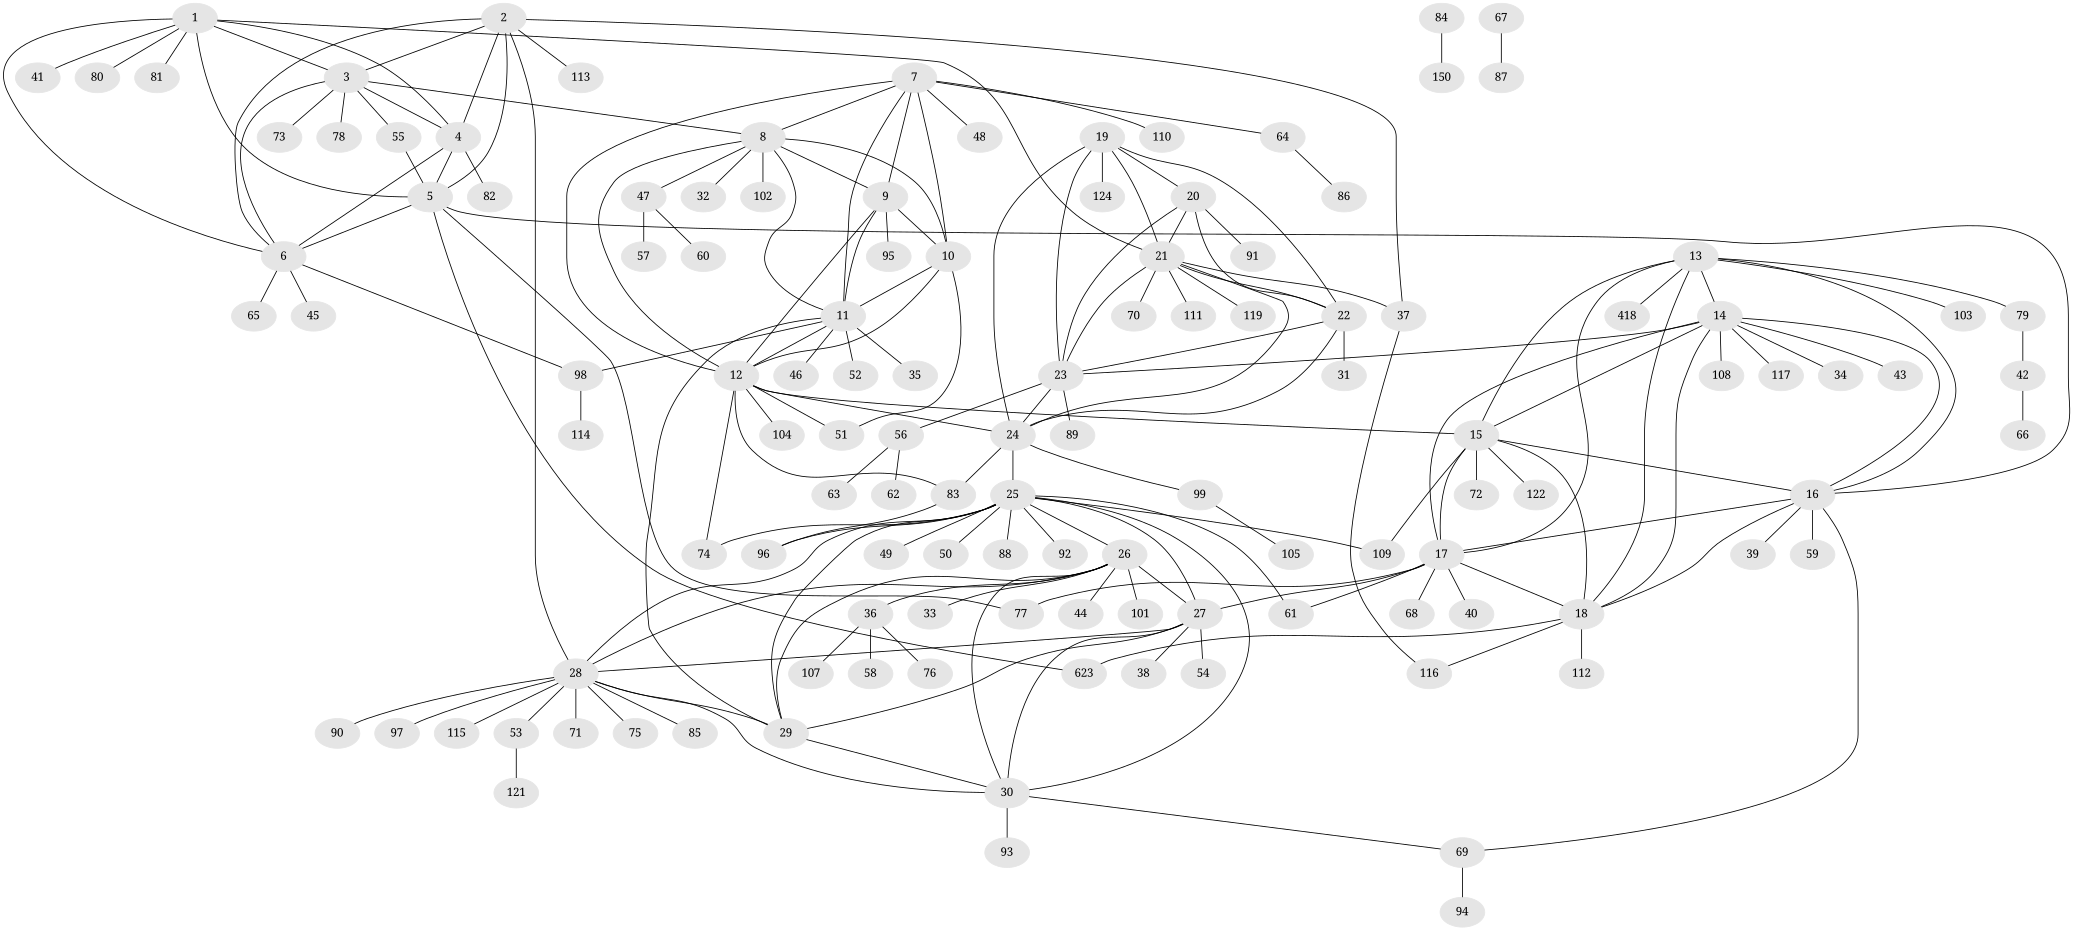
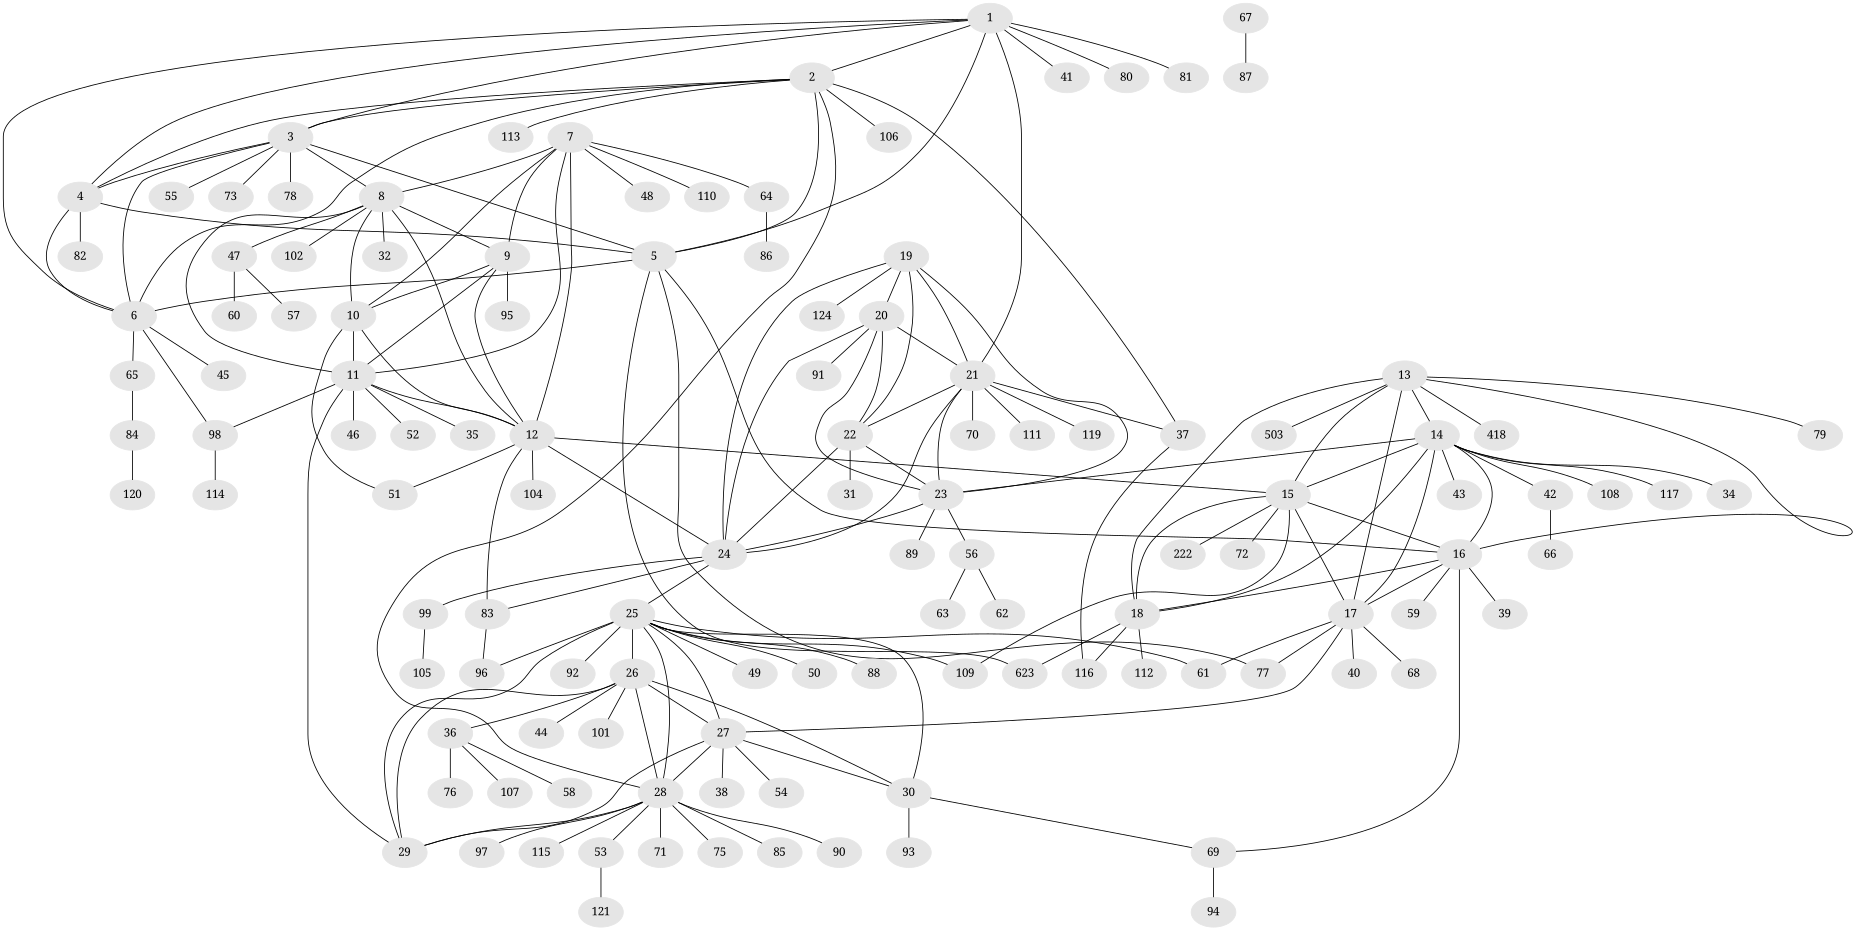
edge "1" -- "2": added
node "150": label "150" -> "120"
node "106": added
edge "55" -- "5": now "3" -- "5"
node "103": label "103" -> "503"
edge "79" -- "42": now "14" -- "42"
edge "65" -- "84": added
edge "20" -- "24": added
node "122": label "122" -> "222"
node "74": removed
edge "17" -- "18": removed
node "33": removed
edge "28" -- "30": removed
edge "29" -- "30": removed
